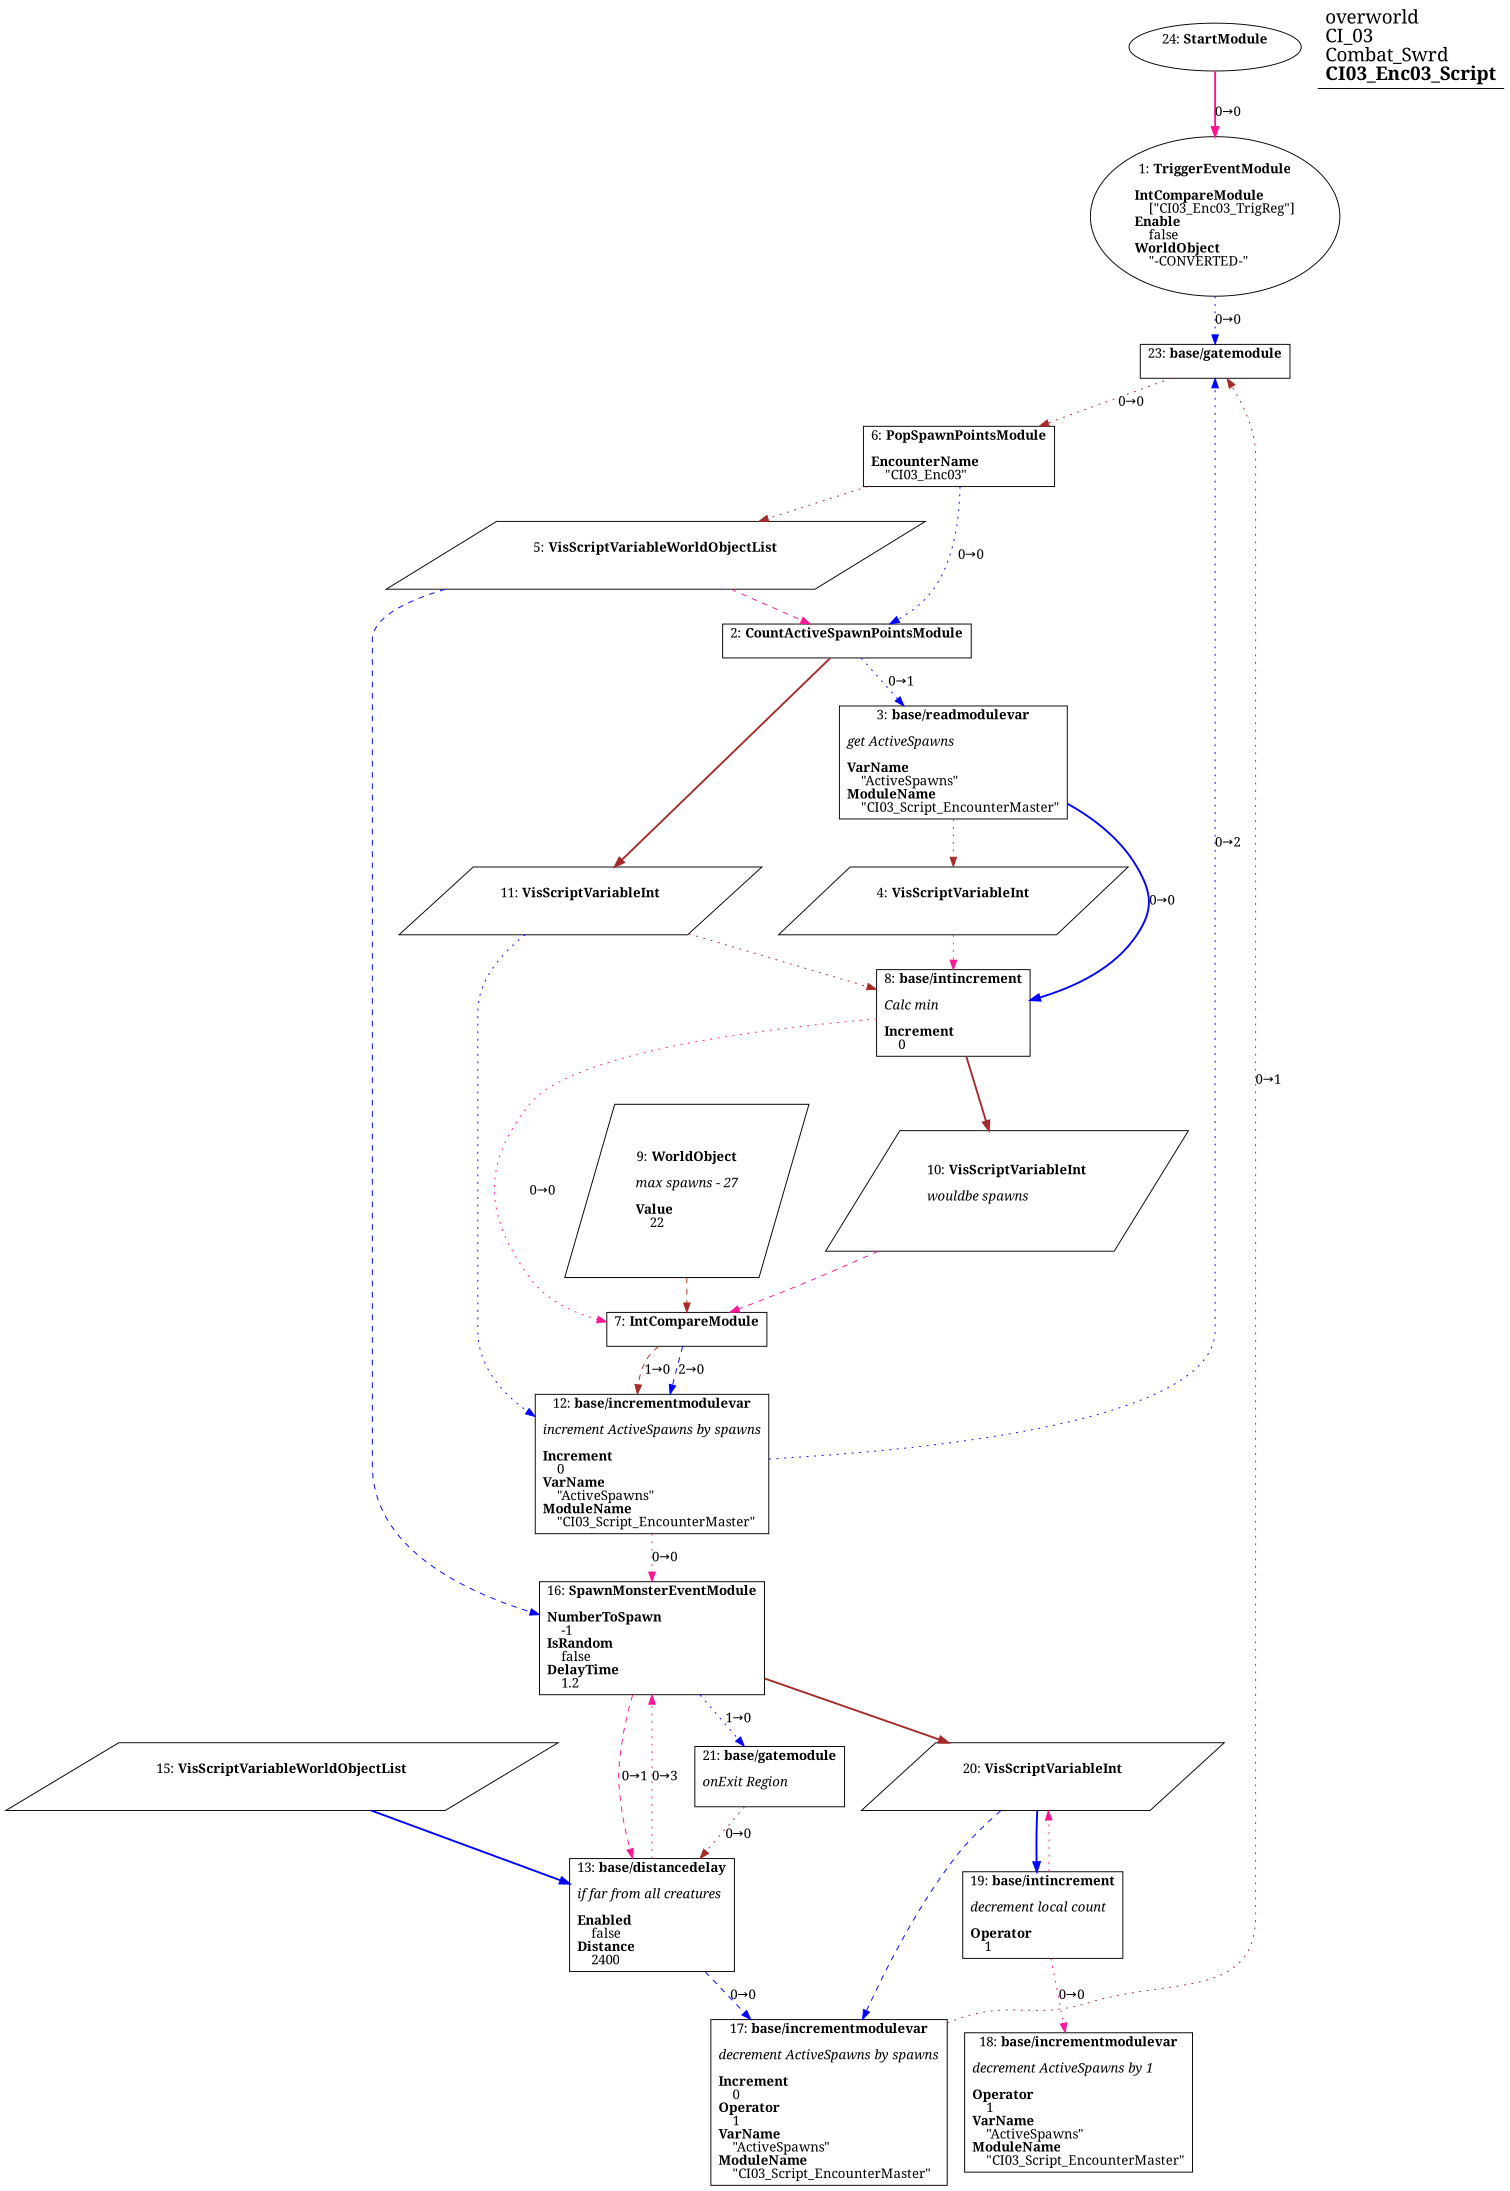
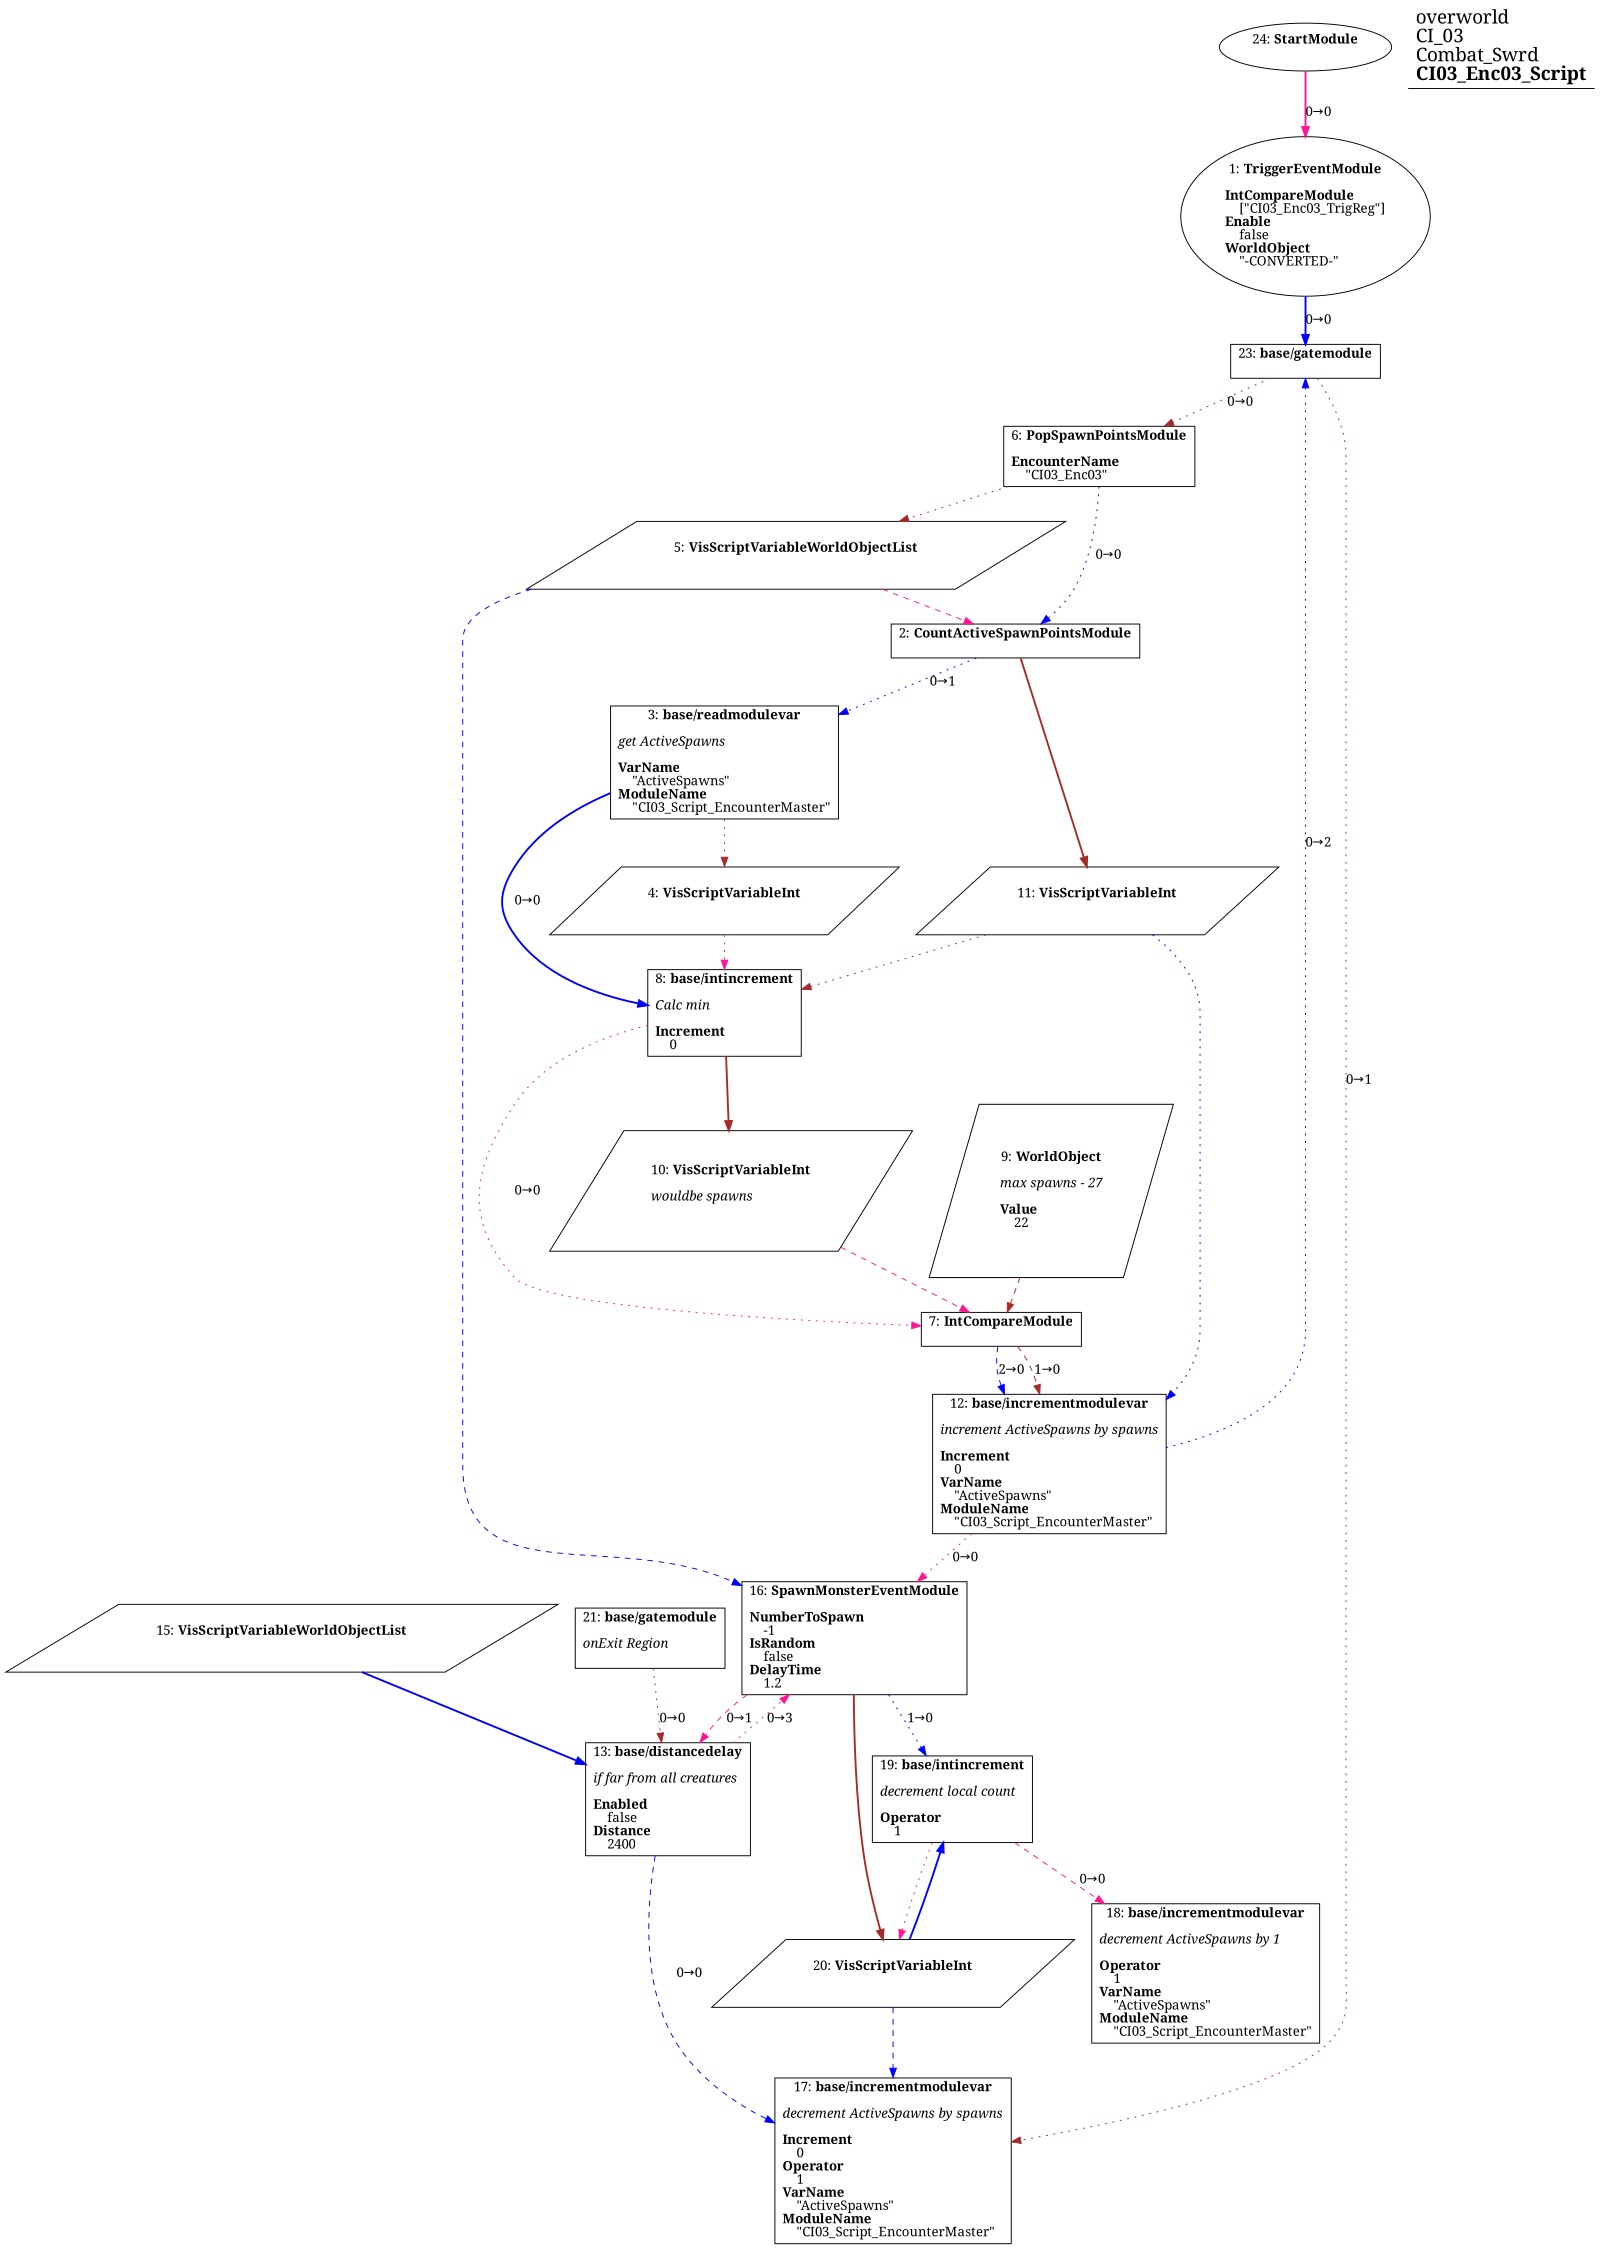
edge "1:" -> "23:": style dotted -> bold
edge "17:" -> "23:": reversed
edge "16:" -> "21:": now "16:" -> "19:"
edge "19:" -> "18:": style dotted -> dashed
